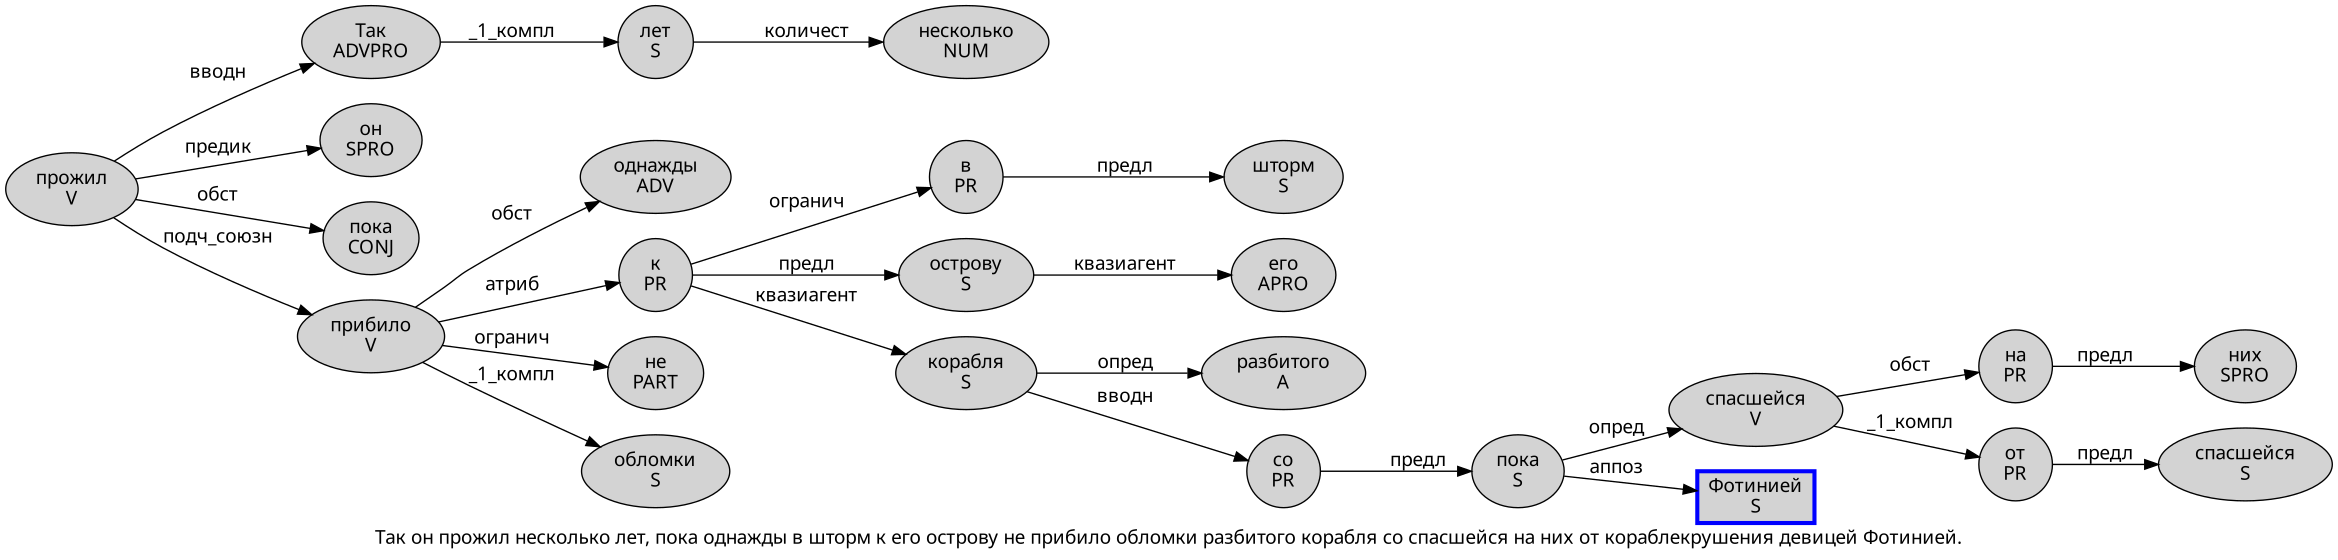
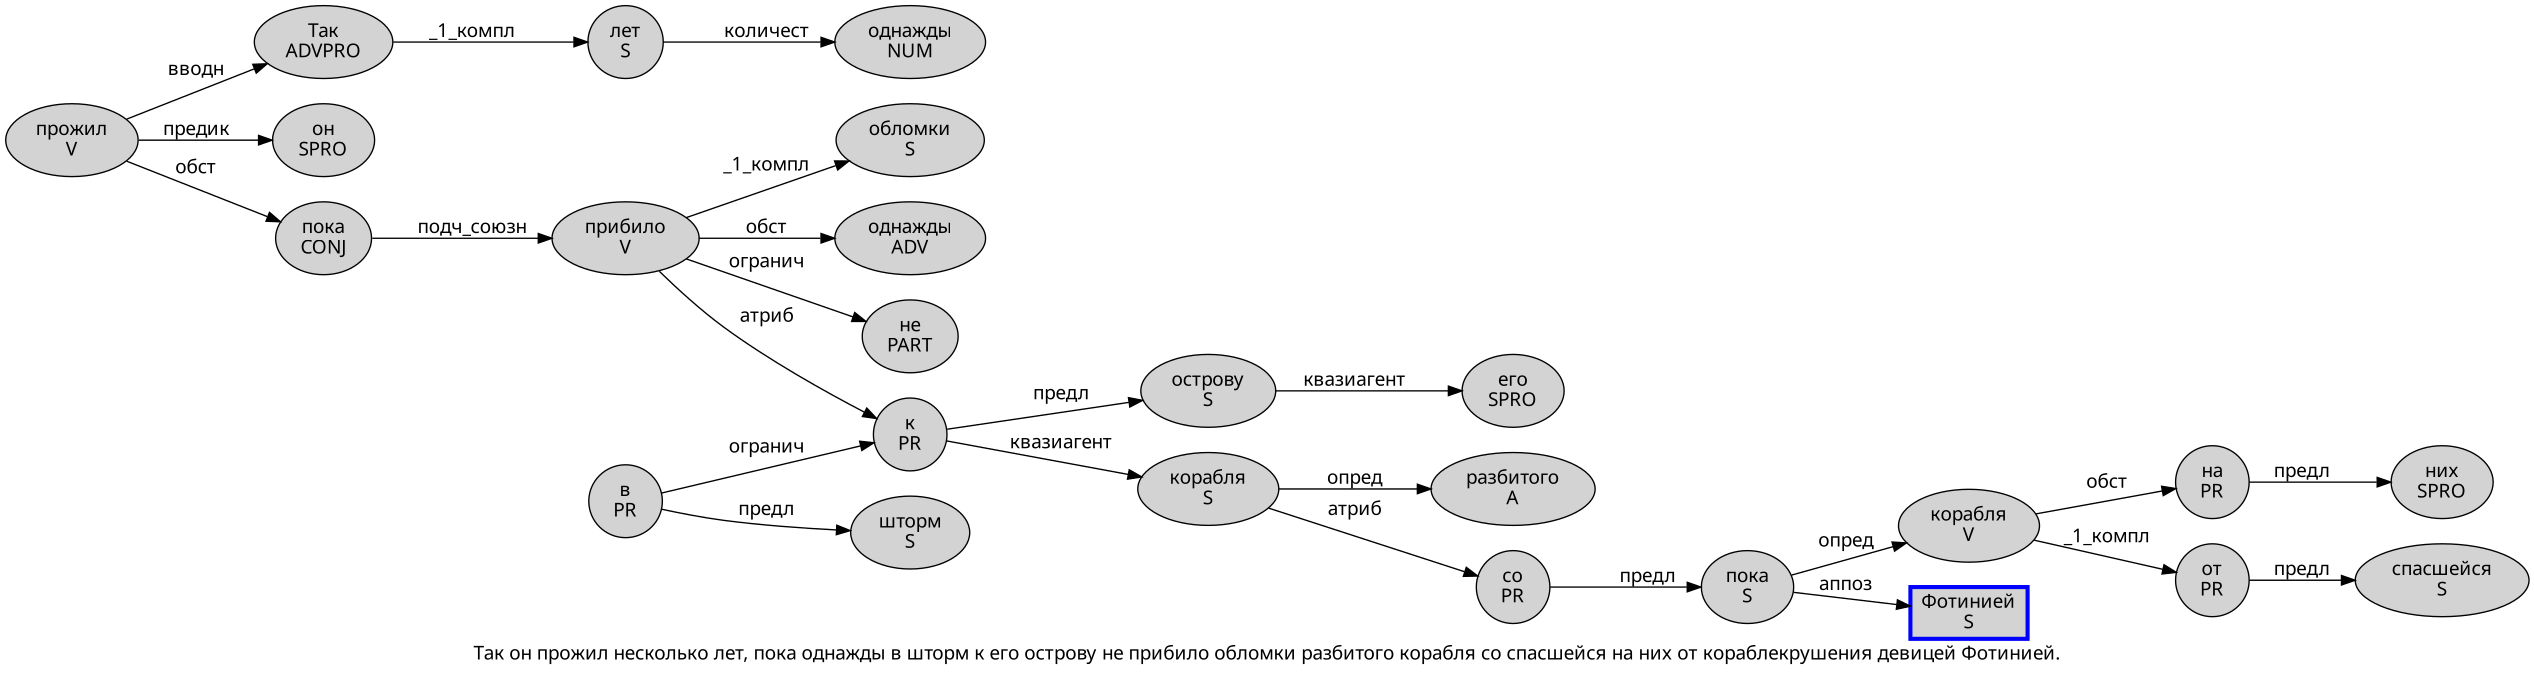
node "несколько NUM": label "несколько NUM" -> "однажды NUM"
edge "к PR" -> "в PR": reversed
edge "прожил V" -> "прибило V": now "пока CONJ" -> "прибило V"
node "его APRO": label "его APRO" -> "его SPRO"
edge "корабля S" -> "со PR": label "вводн" -> "атриб"
node "спасшейся V": label "спасшейся V" -> "корабля V"
